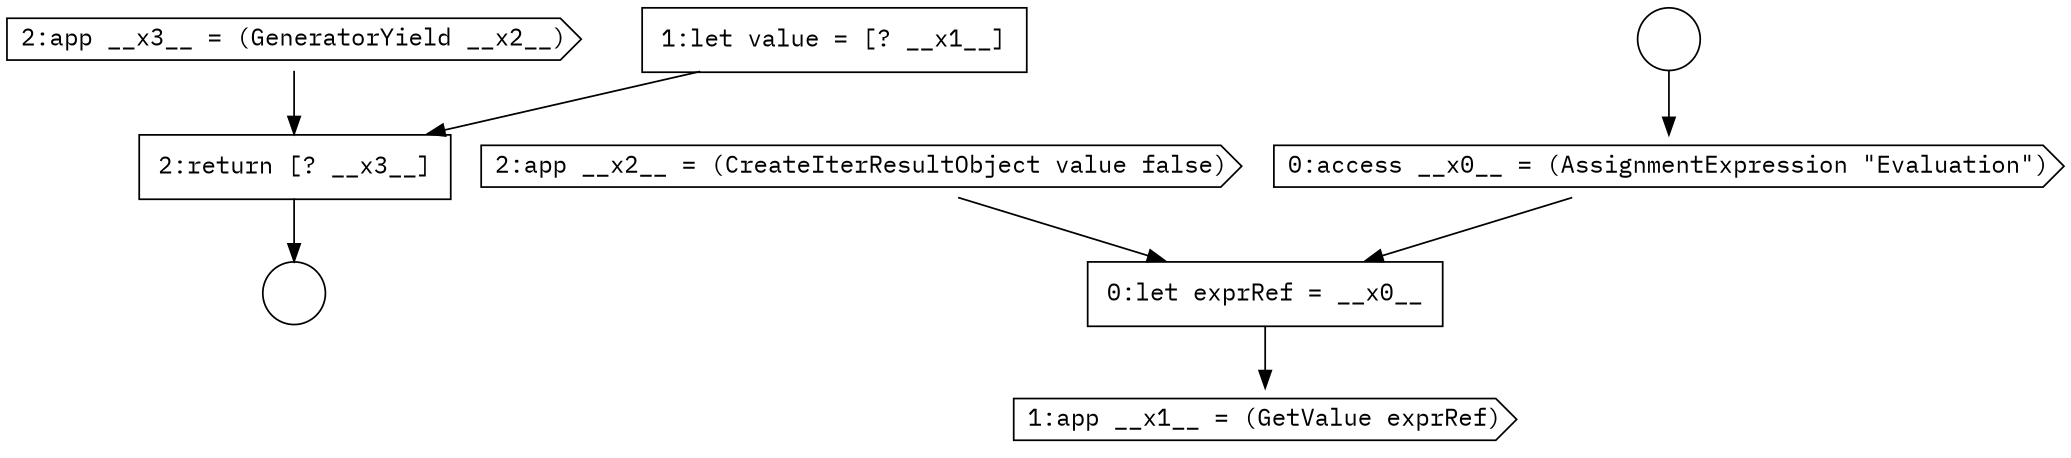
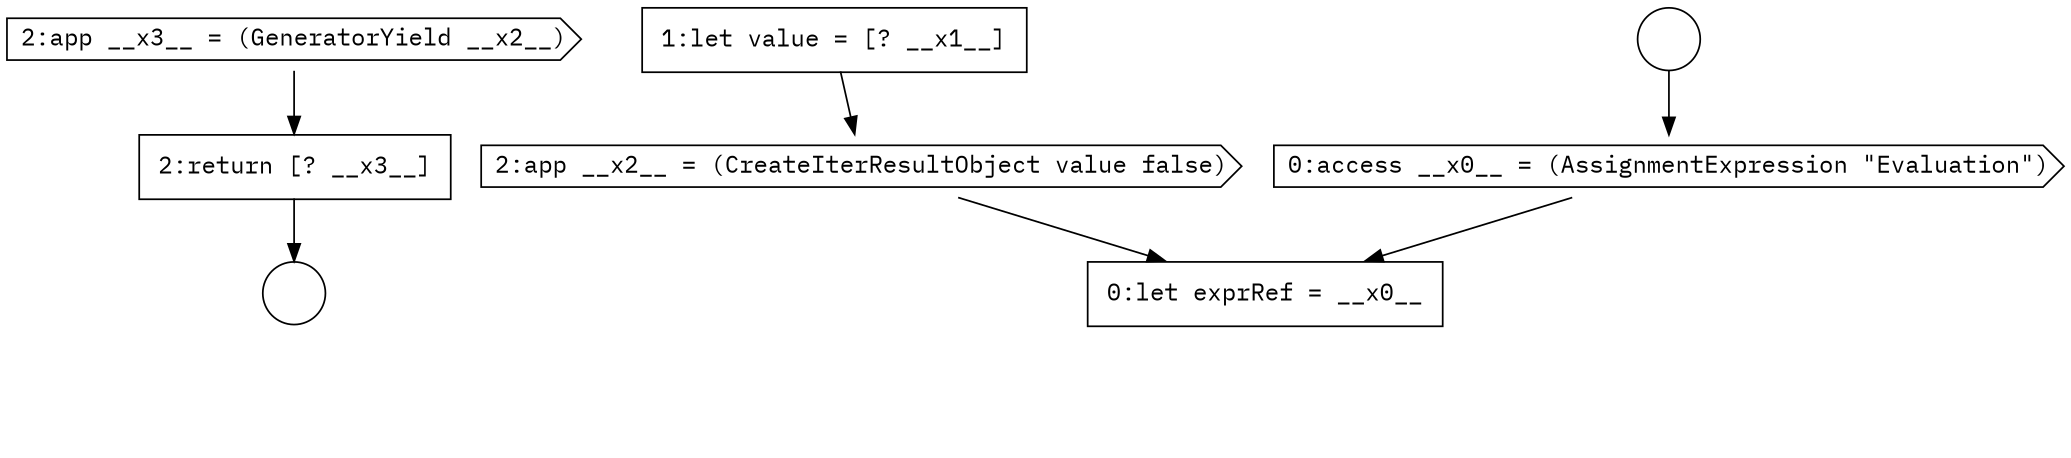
edge "1:let value = [? __x1__]" -> "2:return [? __x3__]": now "1:let value = [? __x1__]" -> "2:app __x2__ = (CreateIterResultObject value false)"
node "1:app __x1__ = (GetValue exprRef)": removed
